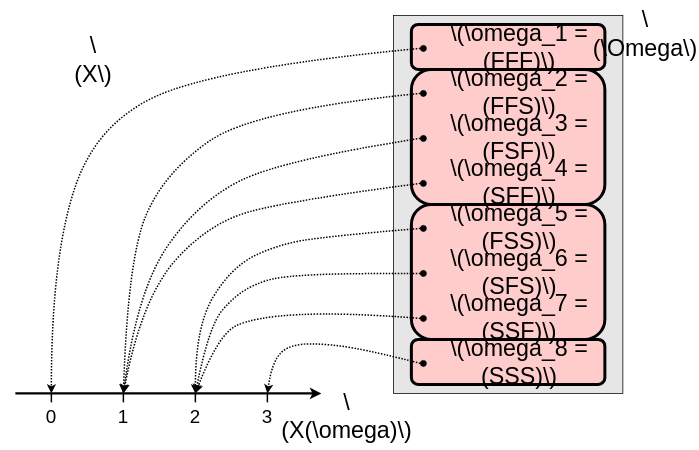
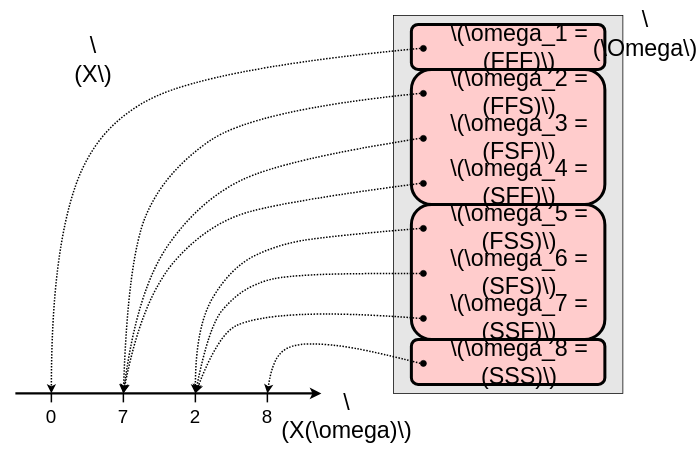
node "1": label "1" -> "7"
node "3": label "3" -> "8"
